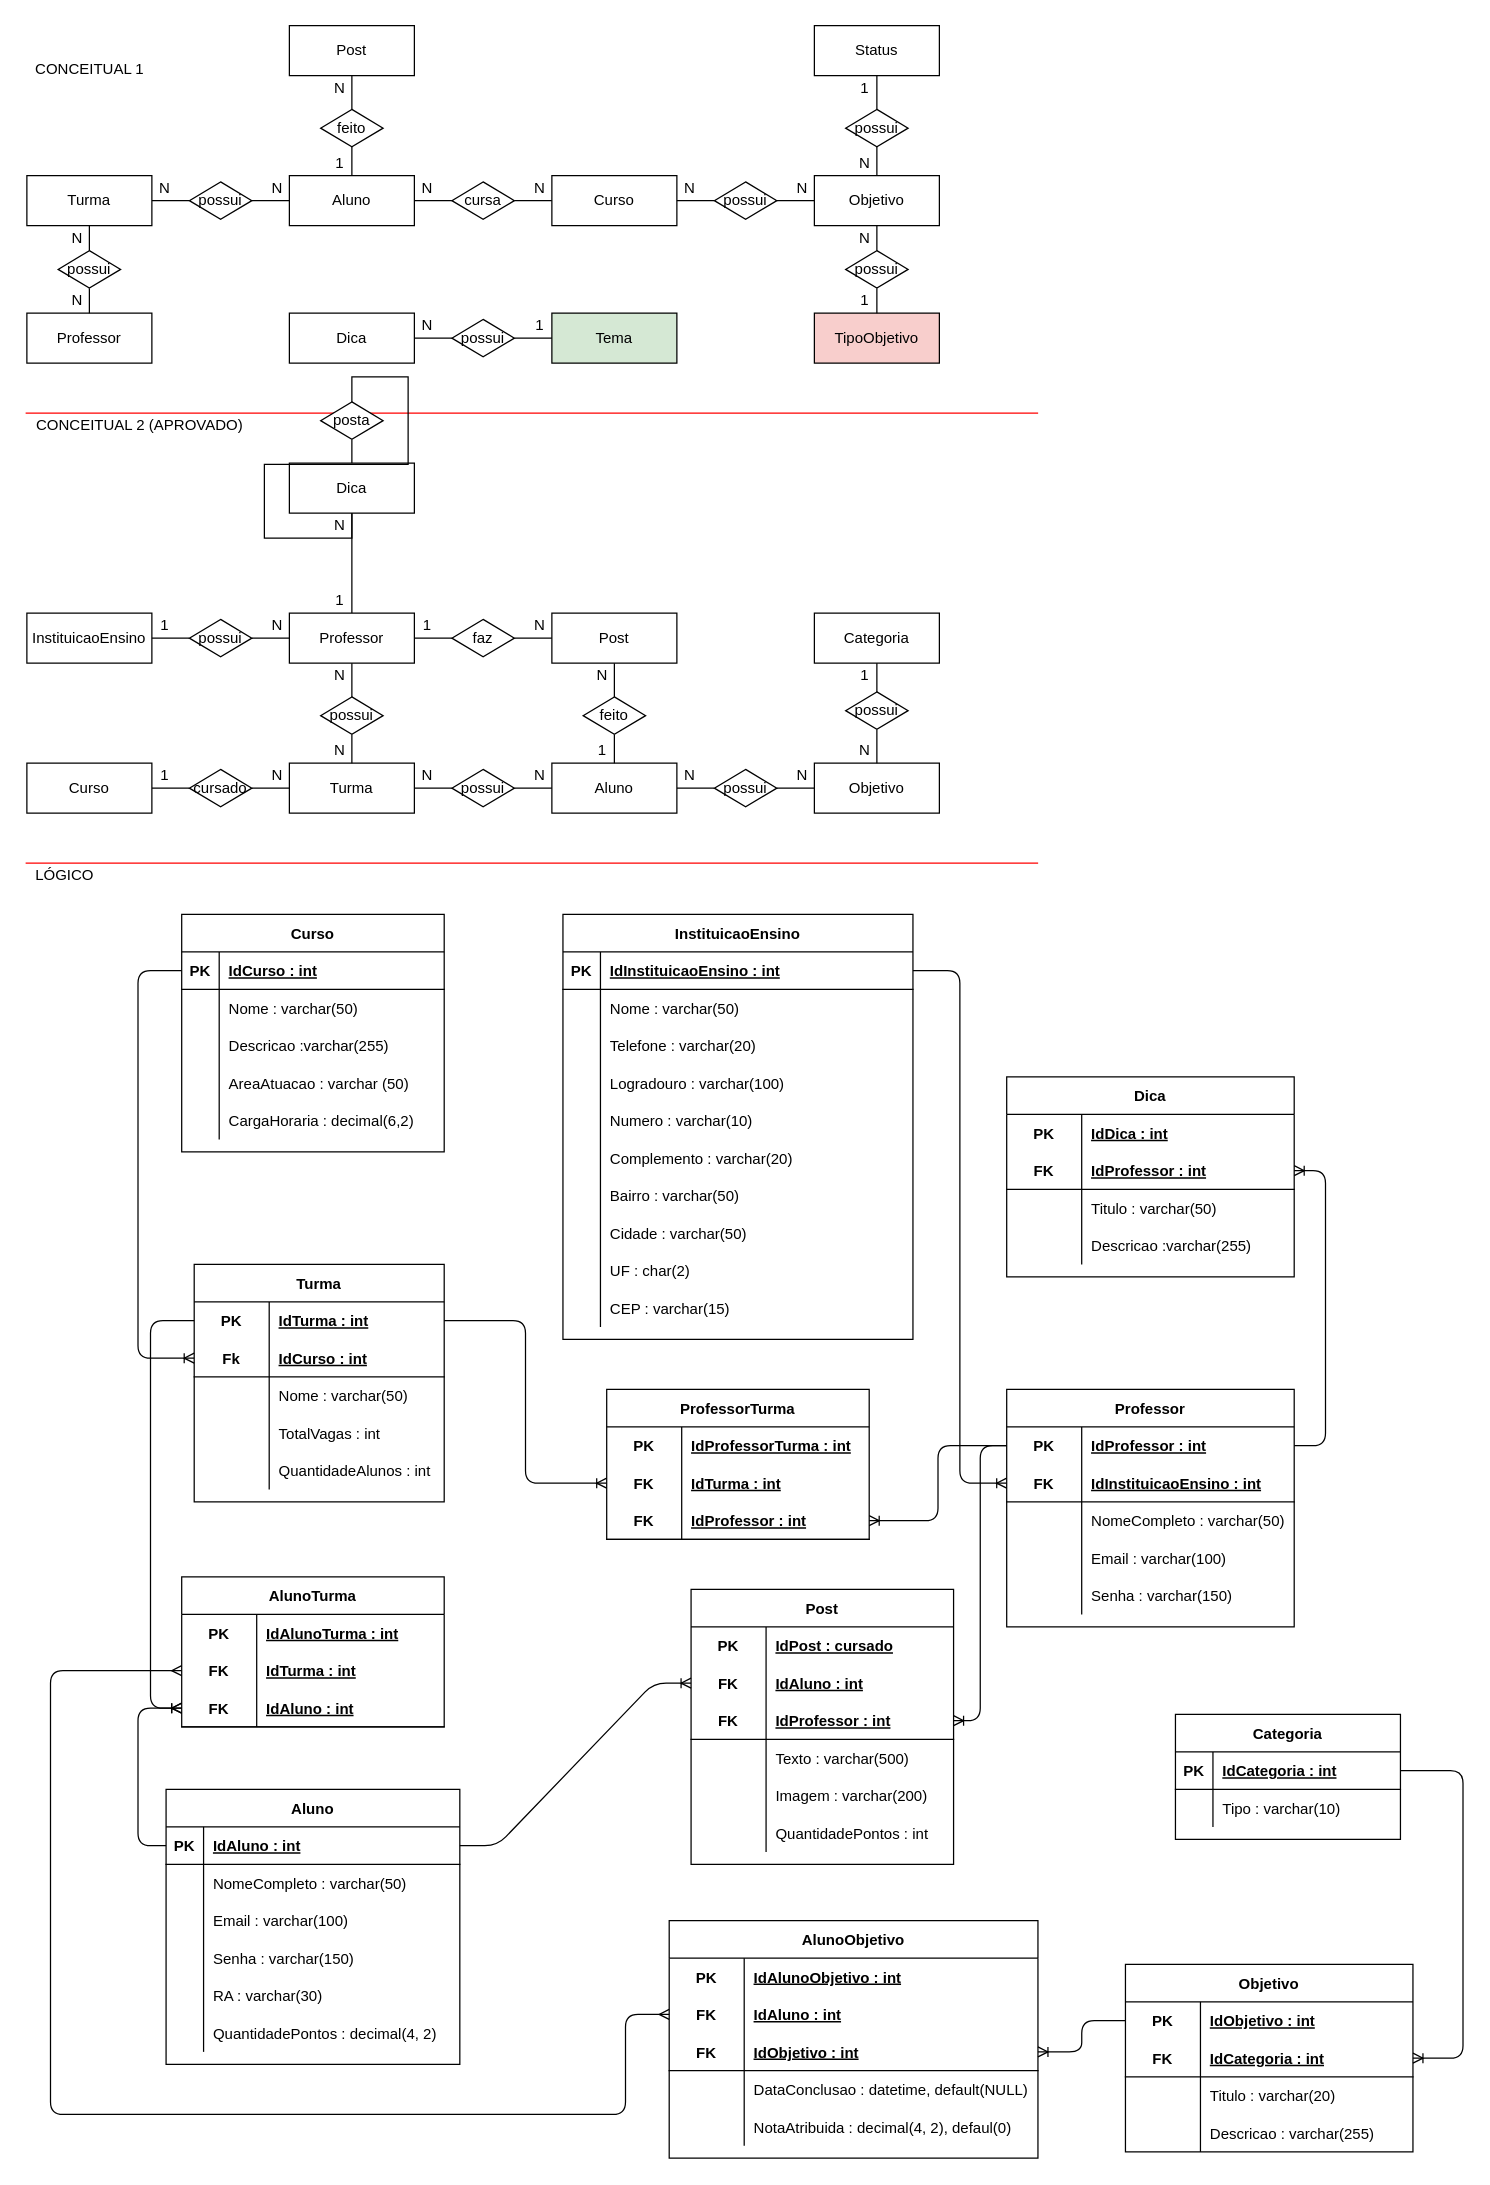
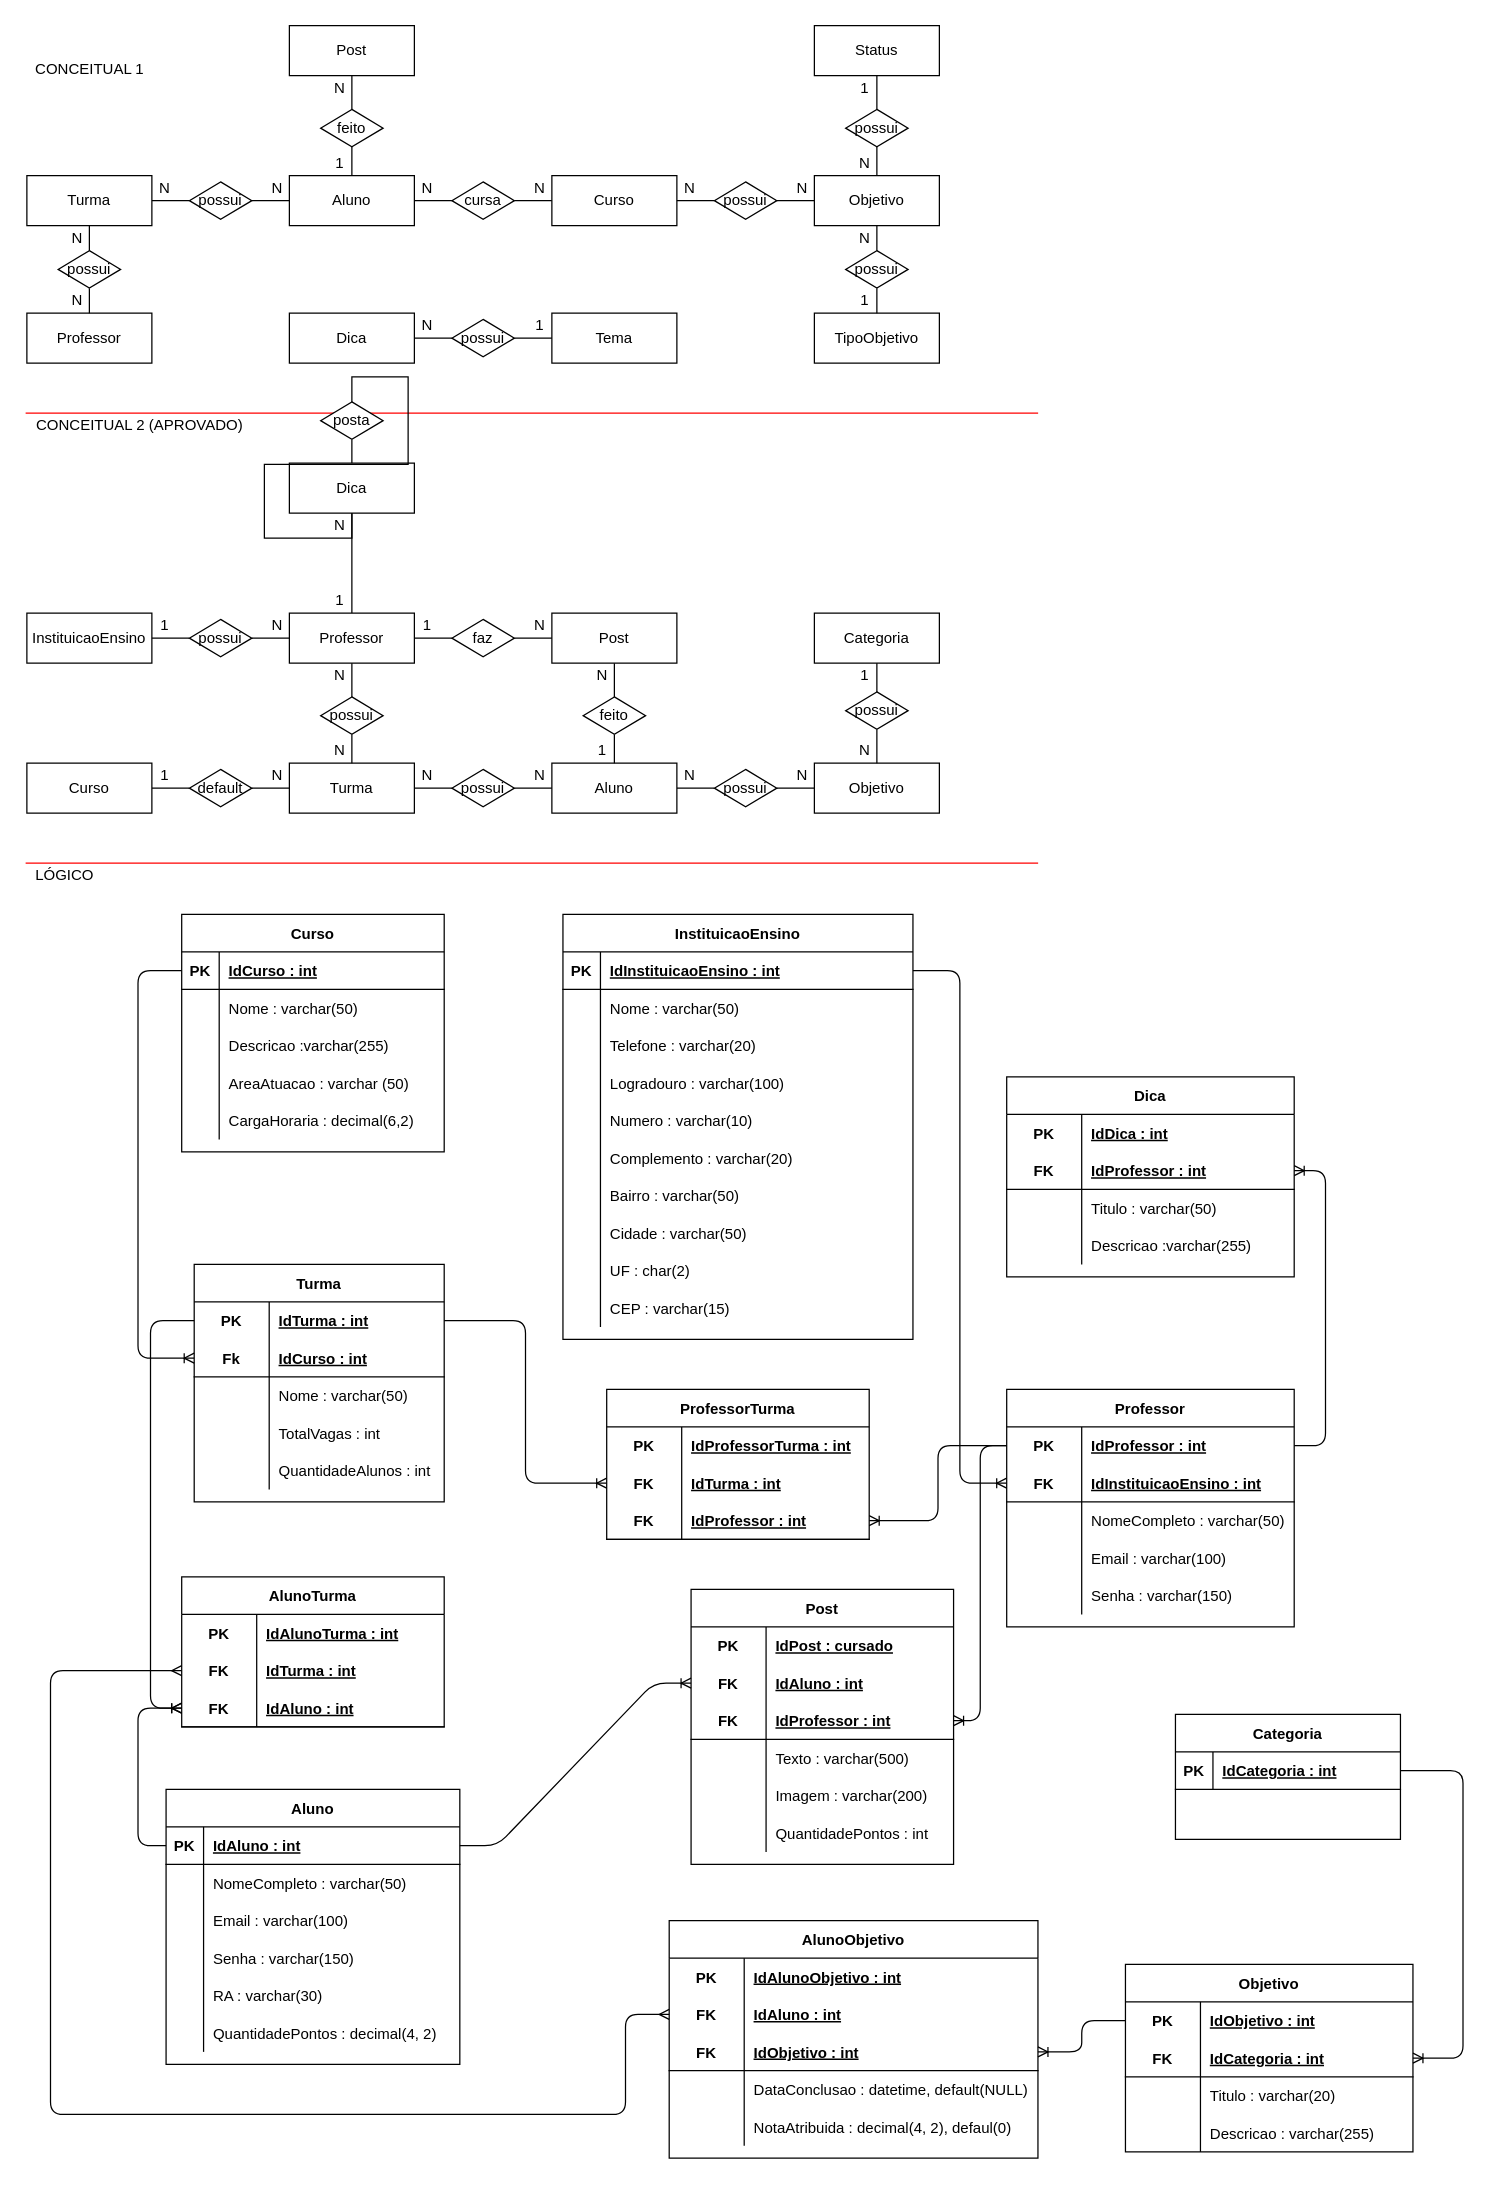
node "Tema": fillcolor #d5e8d4 -> #ffffff
node "TipoObjetivo": fillcolor #f8cecc -> #ffffff
node "cursado": label "cursado" -> "default"
node "Tipo : varchar(10)": removed
